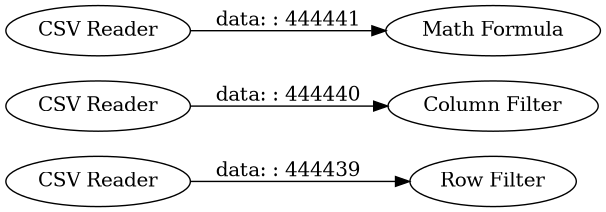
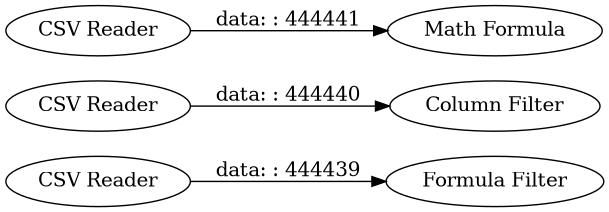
node "Row Filter": label "Row Filter" -> "Formula Filter"
